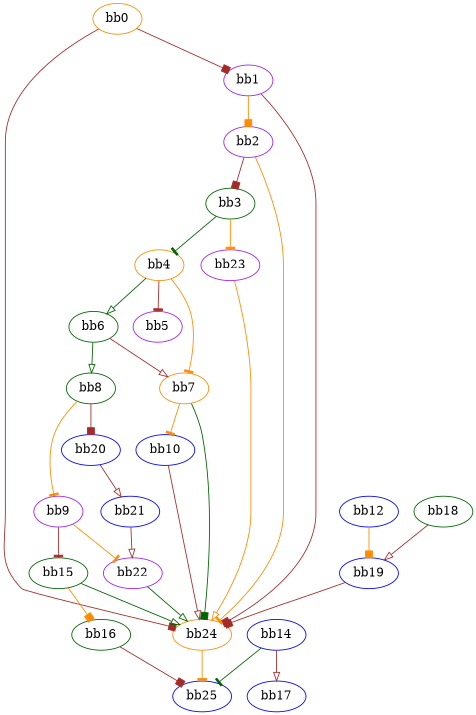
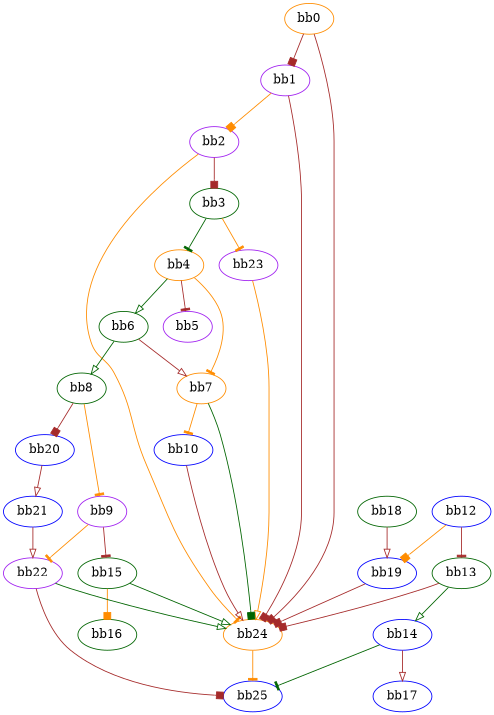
node "bb13": added
edge "bb16" -> "bb25": now "bb22" -> "bb25"
